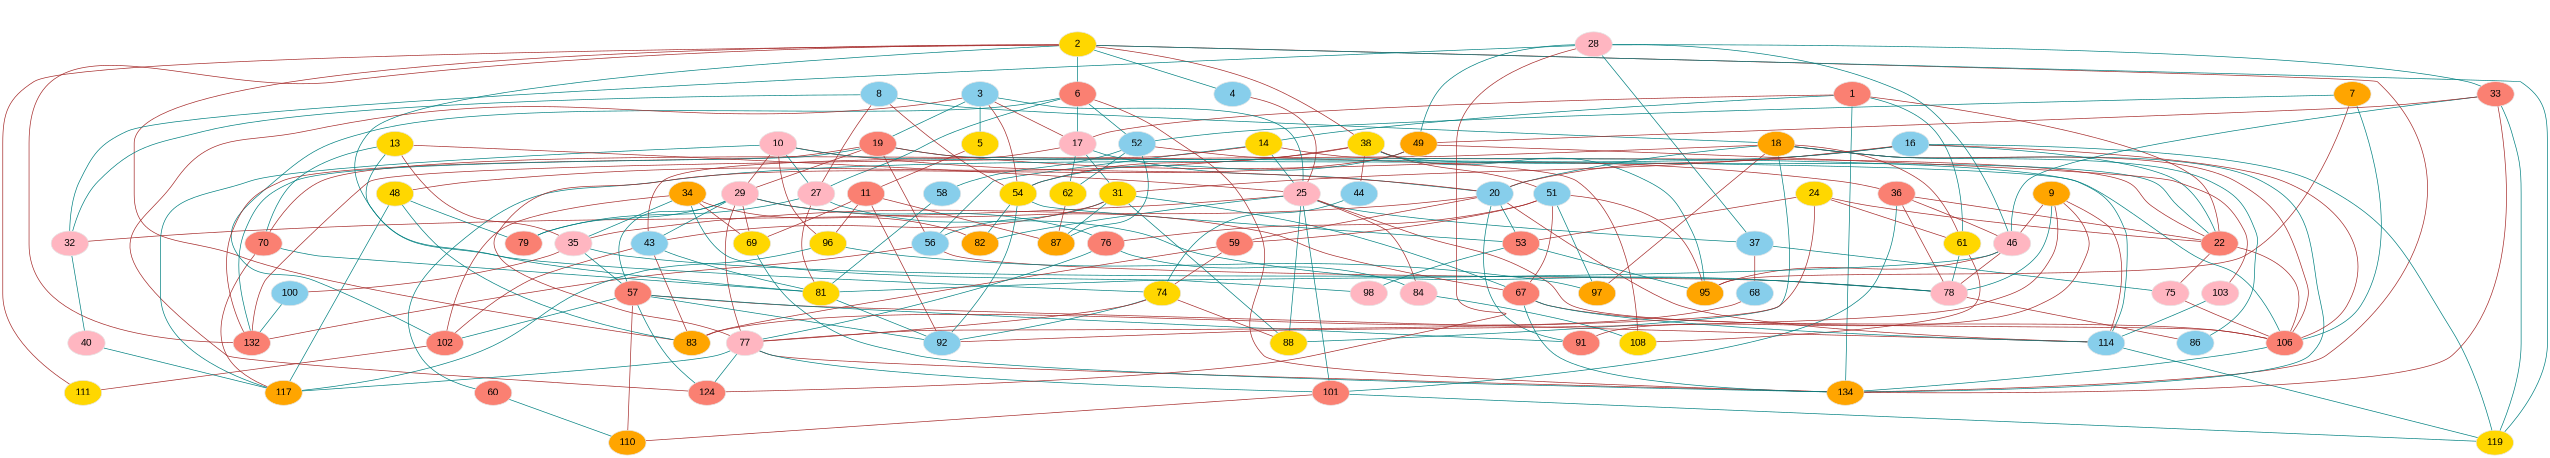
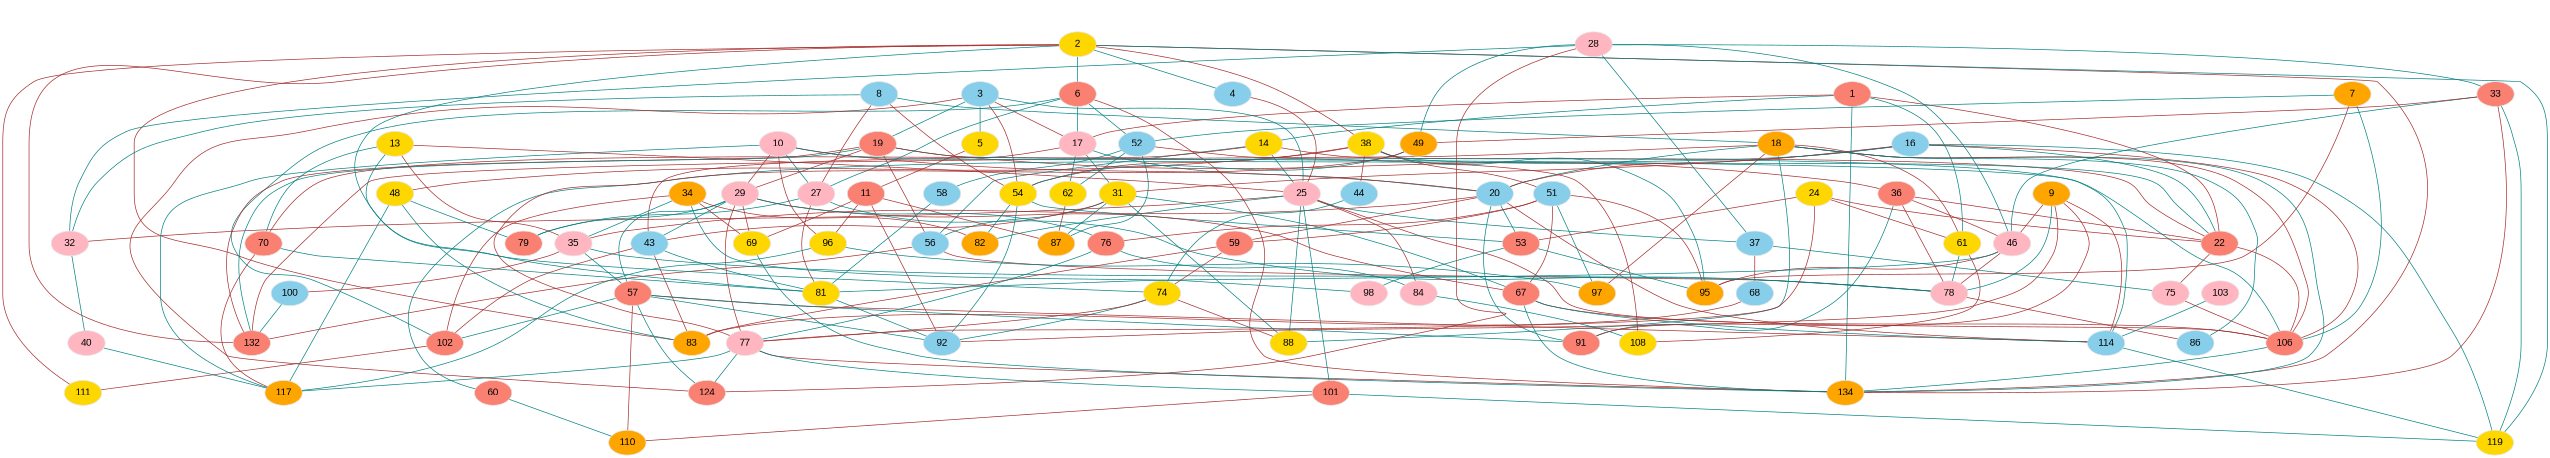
edge "49" -- "103": removed
edge "36" -- "101": now "36" -- "91"
